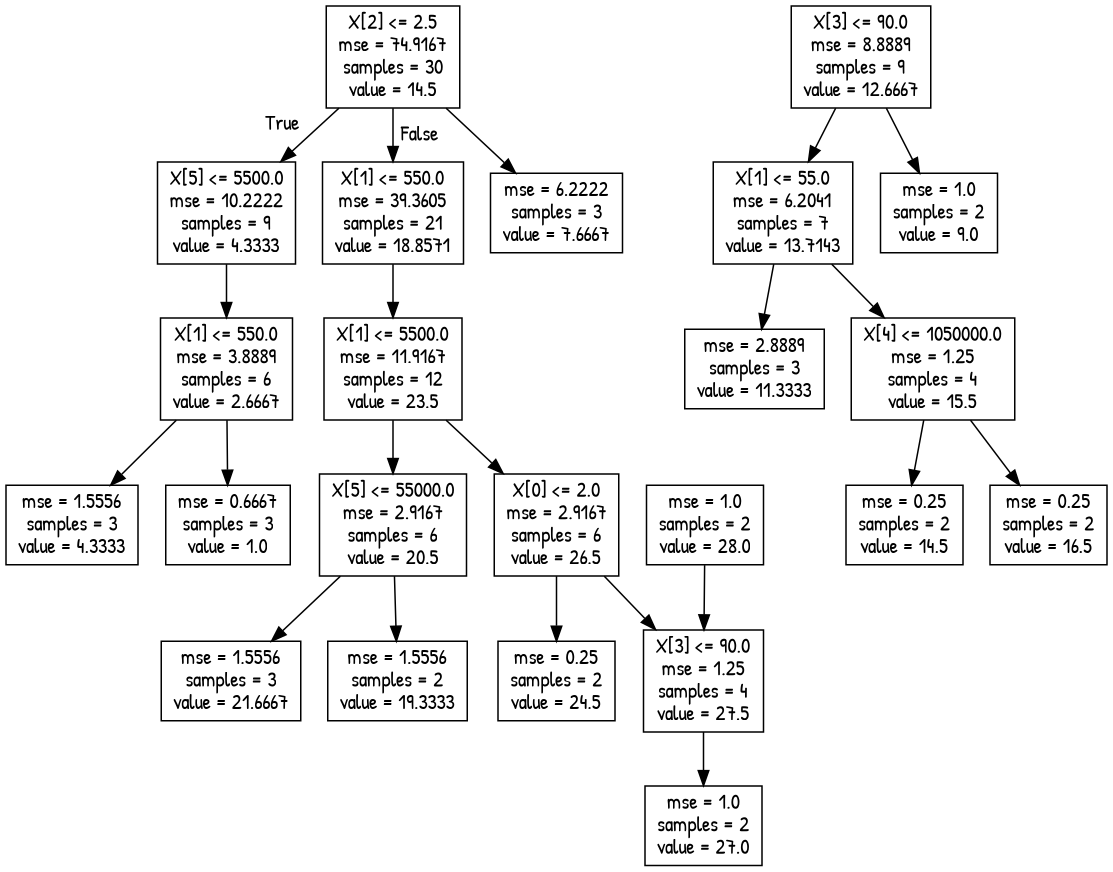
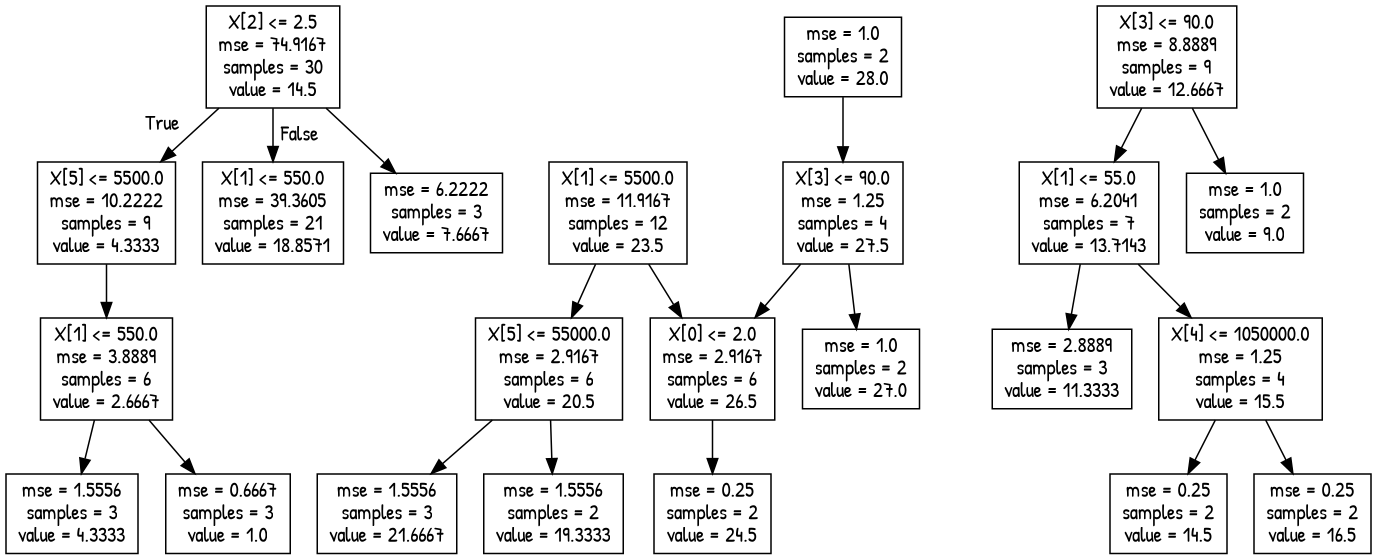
edge "X[1] <= 550.0 mse = 39.3605 samples = 21 value = 18.8571" -> "X[1] <= 5500.0 mse = 11.9167 samples = 12 value = 23.5": removed
edge "X[0] <= 2.0 mse = 2.9167 samples = 6 value = 26.5" -> "X[3] <= 90.0 mse = 1.25 samples = 4 value = 27.5": reversed
